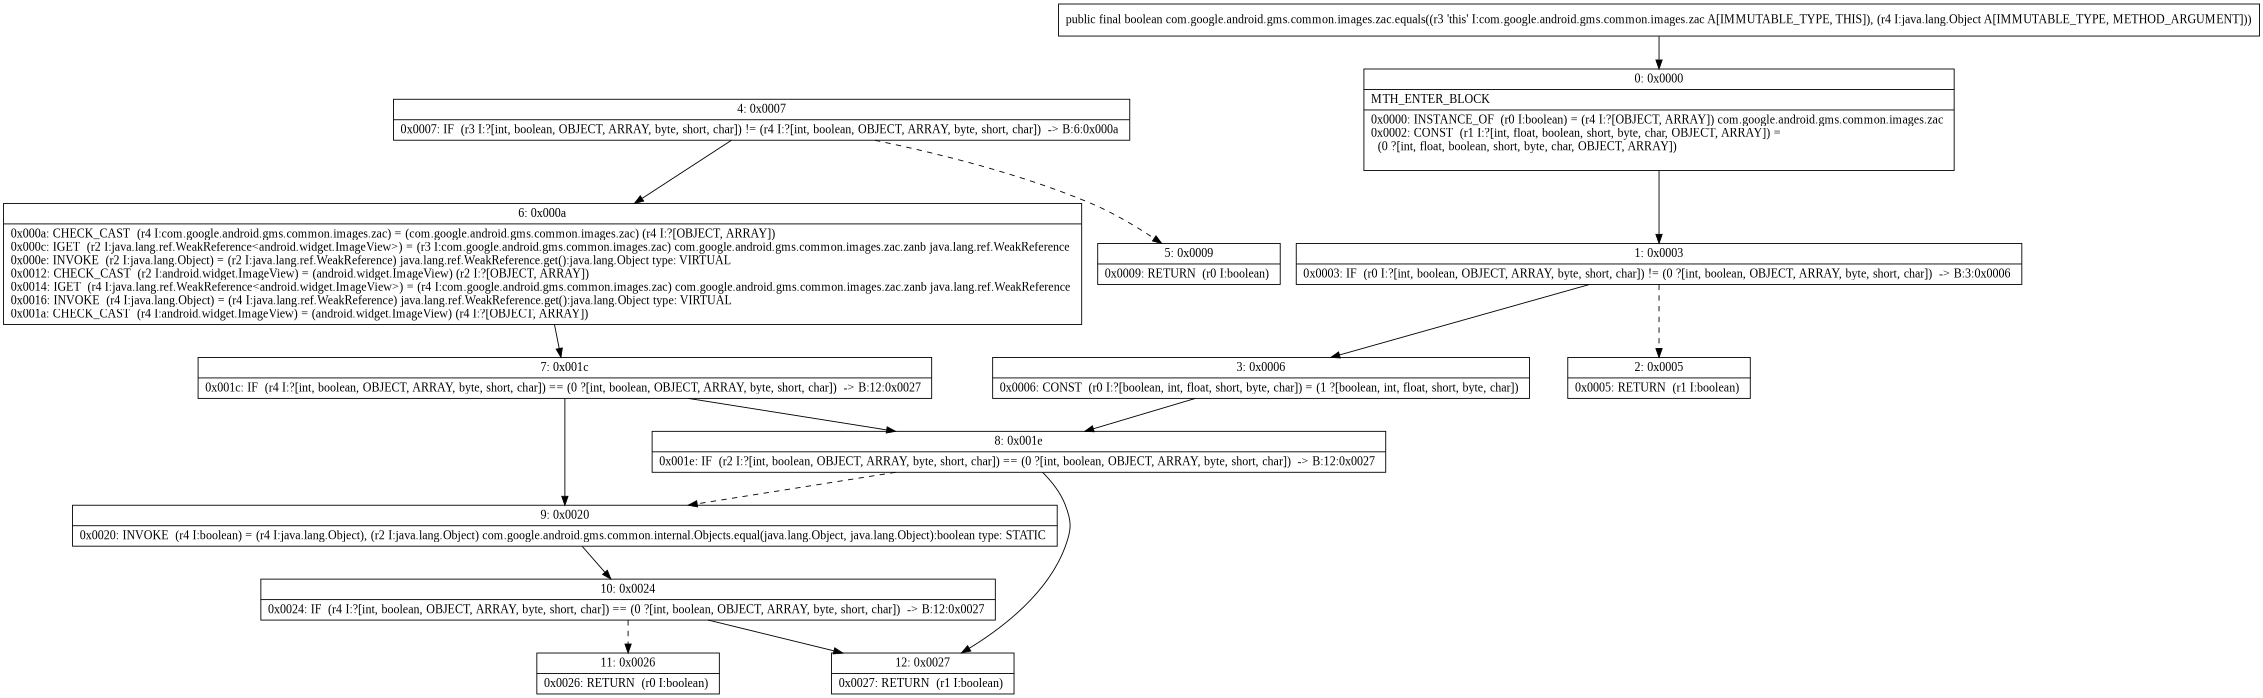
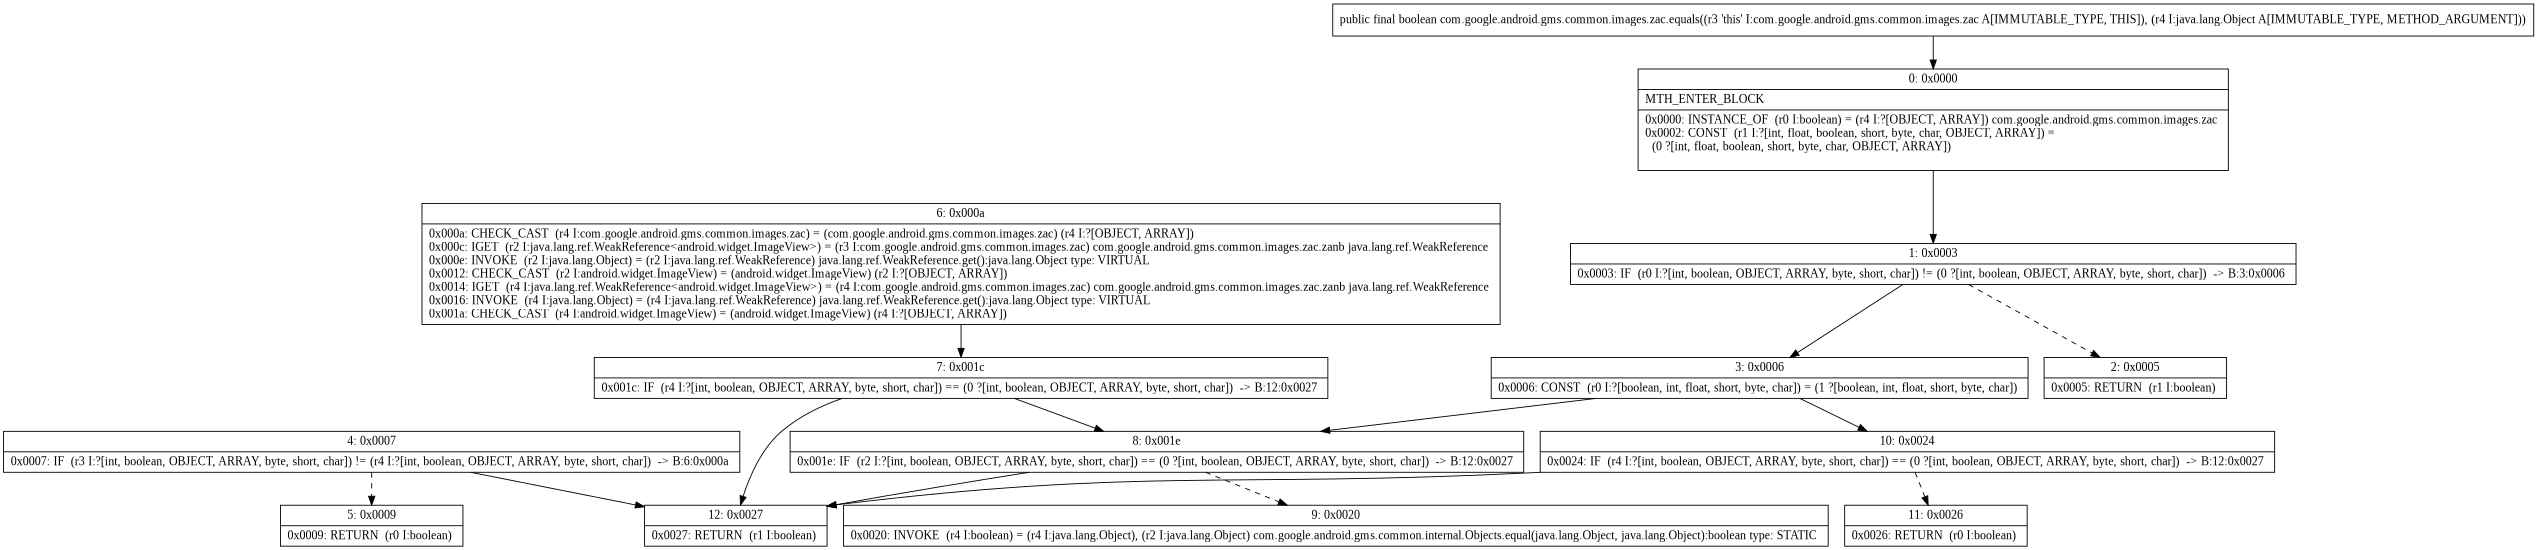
edge "4: 0x0007" -> "6: 0x000a": now "4: 0x0007" -> "12: 0x0027"
edge "7: 0x001c" -> "9: 0x0020": now "7: 0x001c" -> "12: 0x0027"
edge "9: 0x0020" -> "10: 0x0024": now "3: 0x0006" -> "10: 0x0024"
